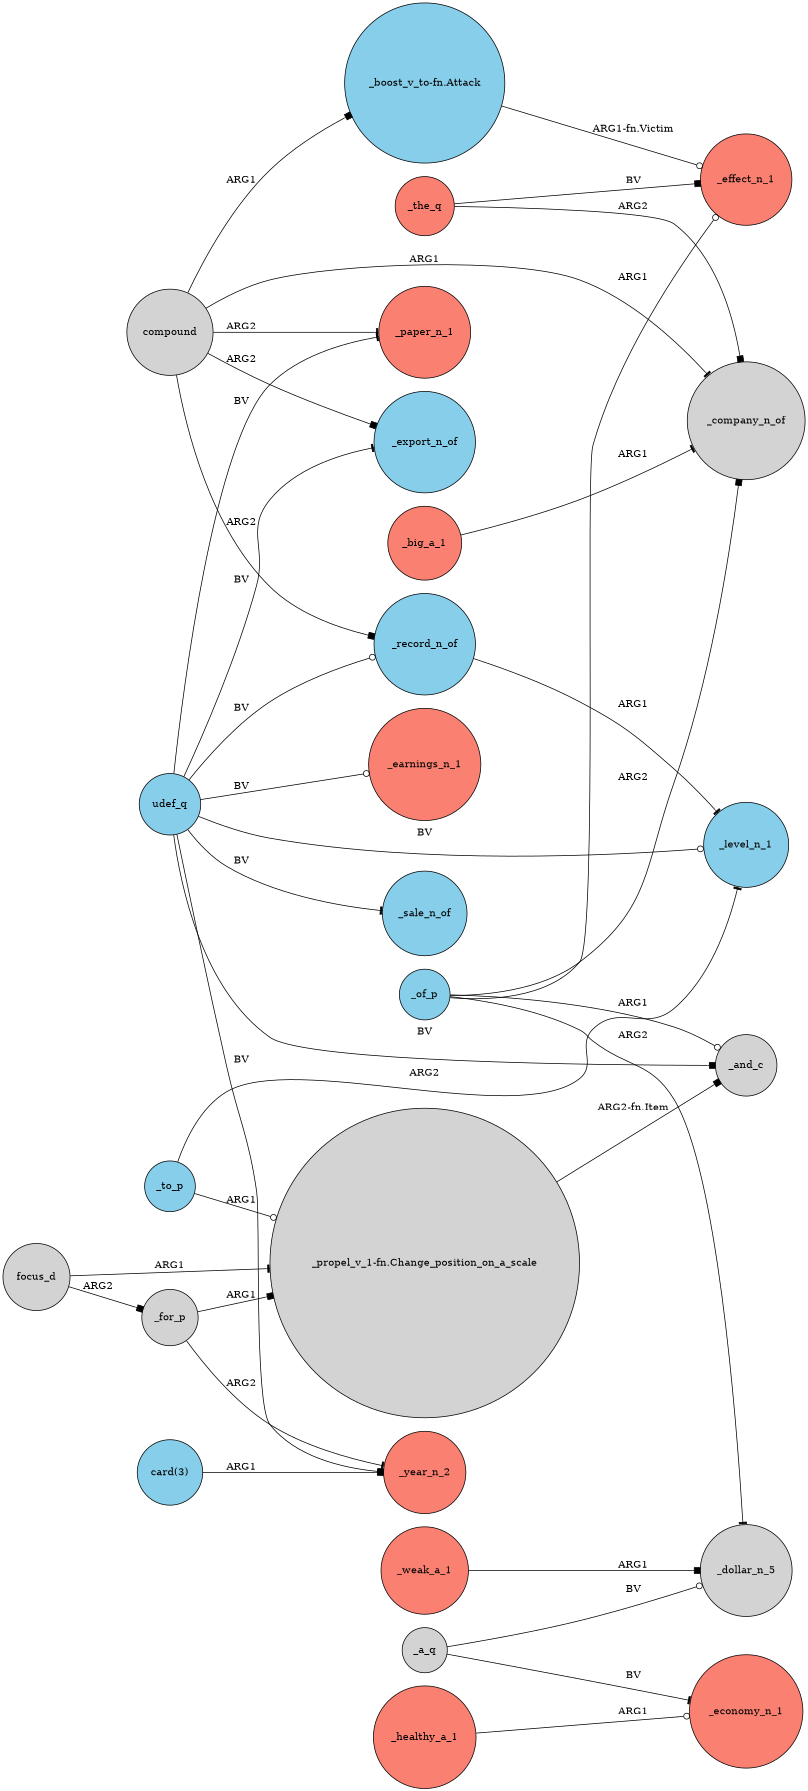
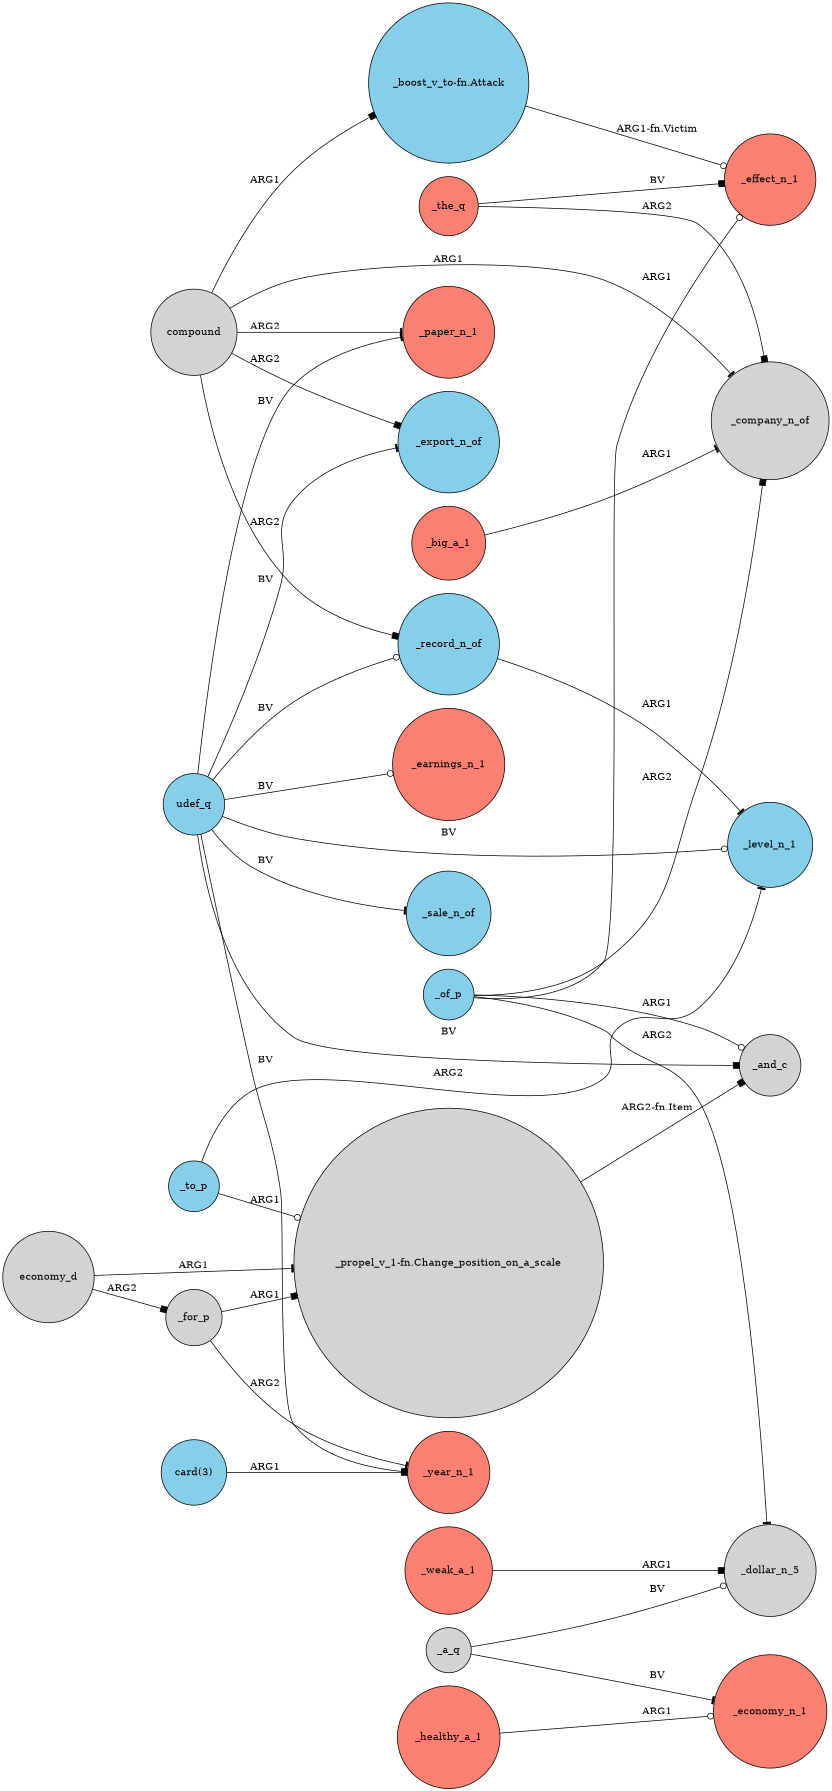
node "focus_d": label "focus_d" -> "economy_d"
node "_year_n_2": label "_year_n_2" -> "_year_n_1"
